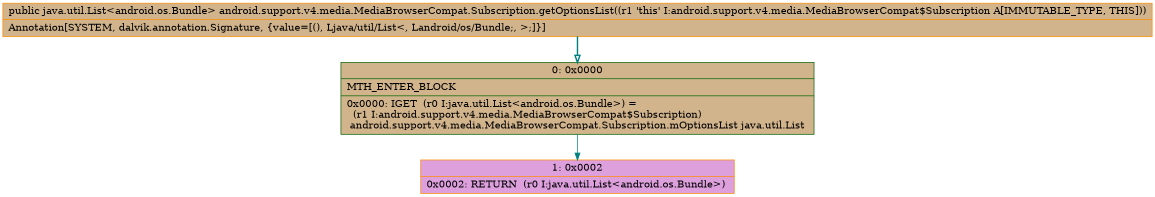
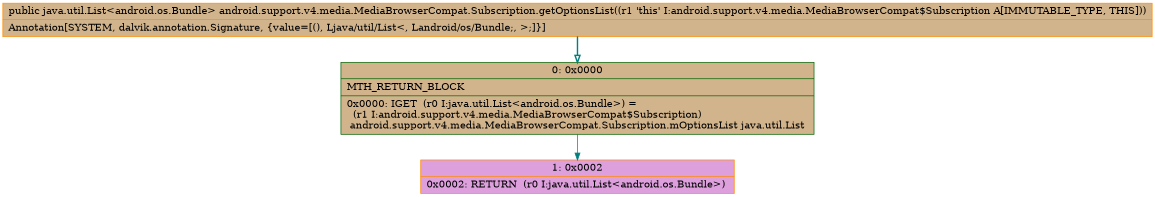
node "0: 0x0000": text "MTH_ENTER_BLOCK" -> "MTH_RETURN_BLOCK"
